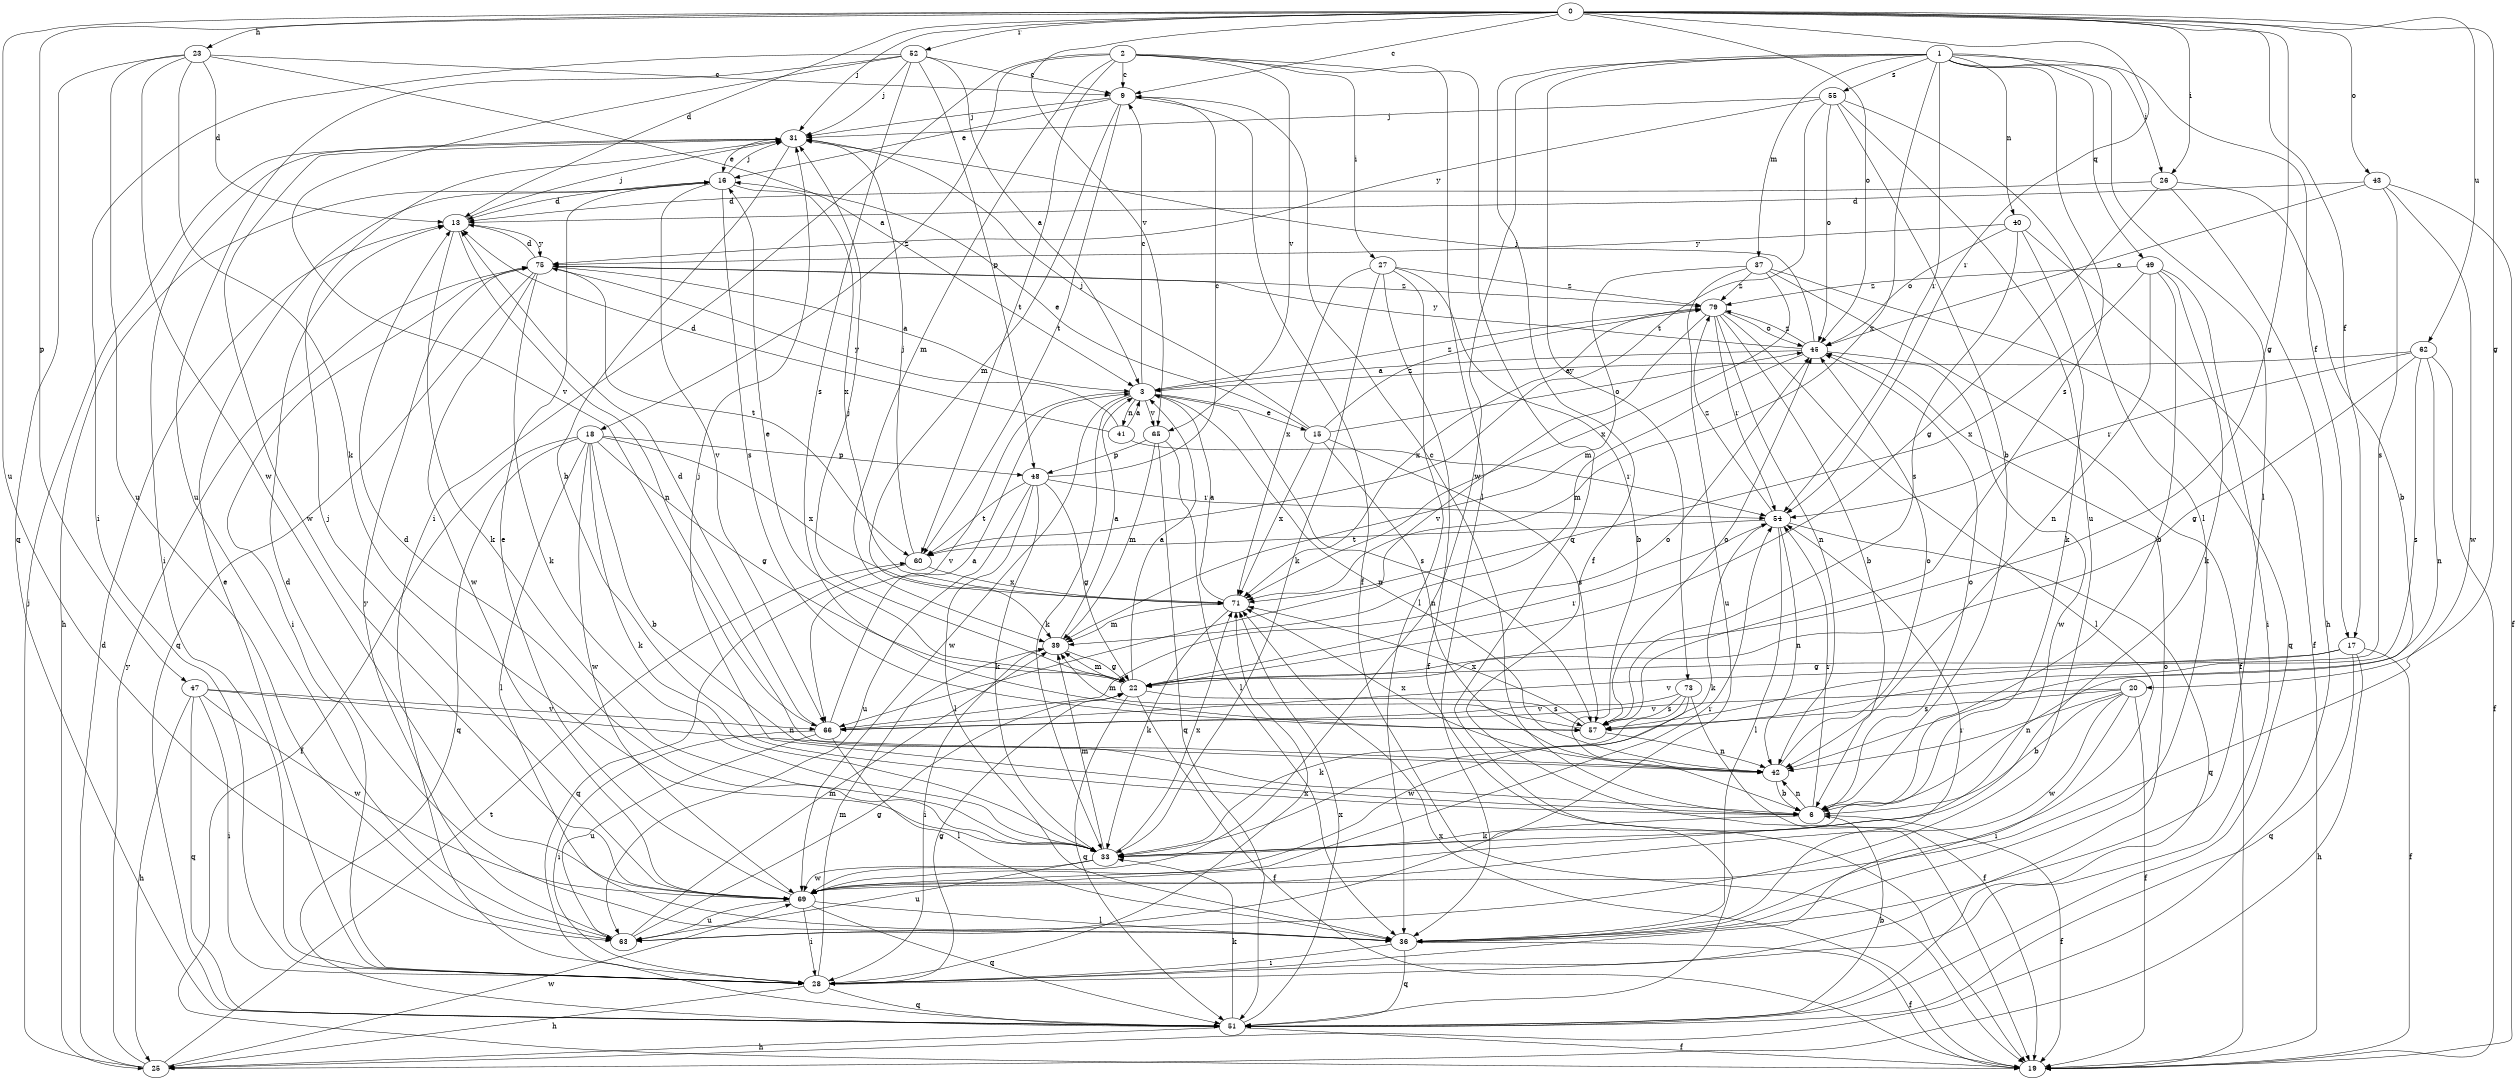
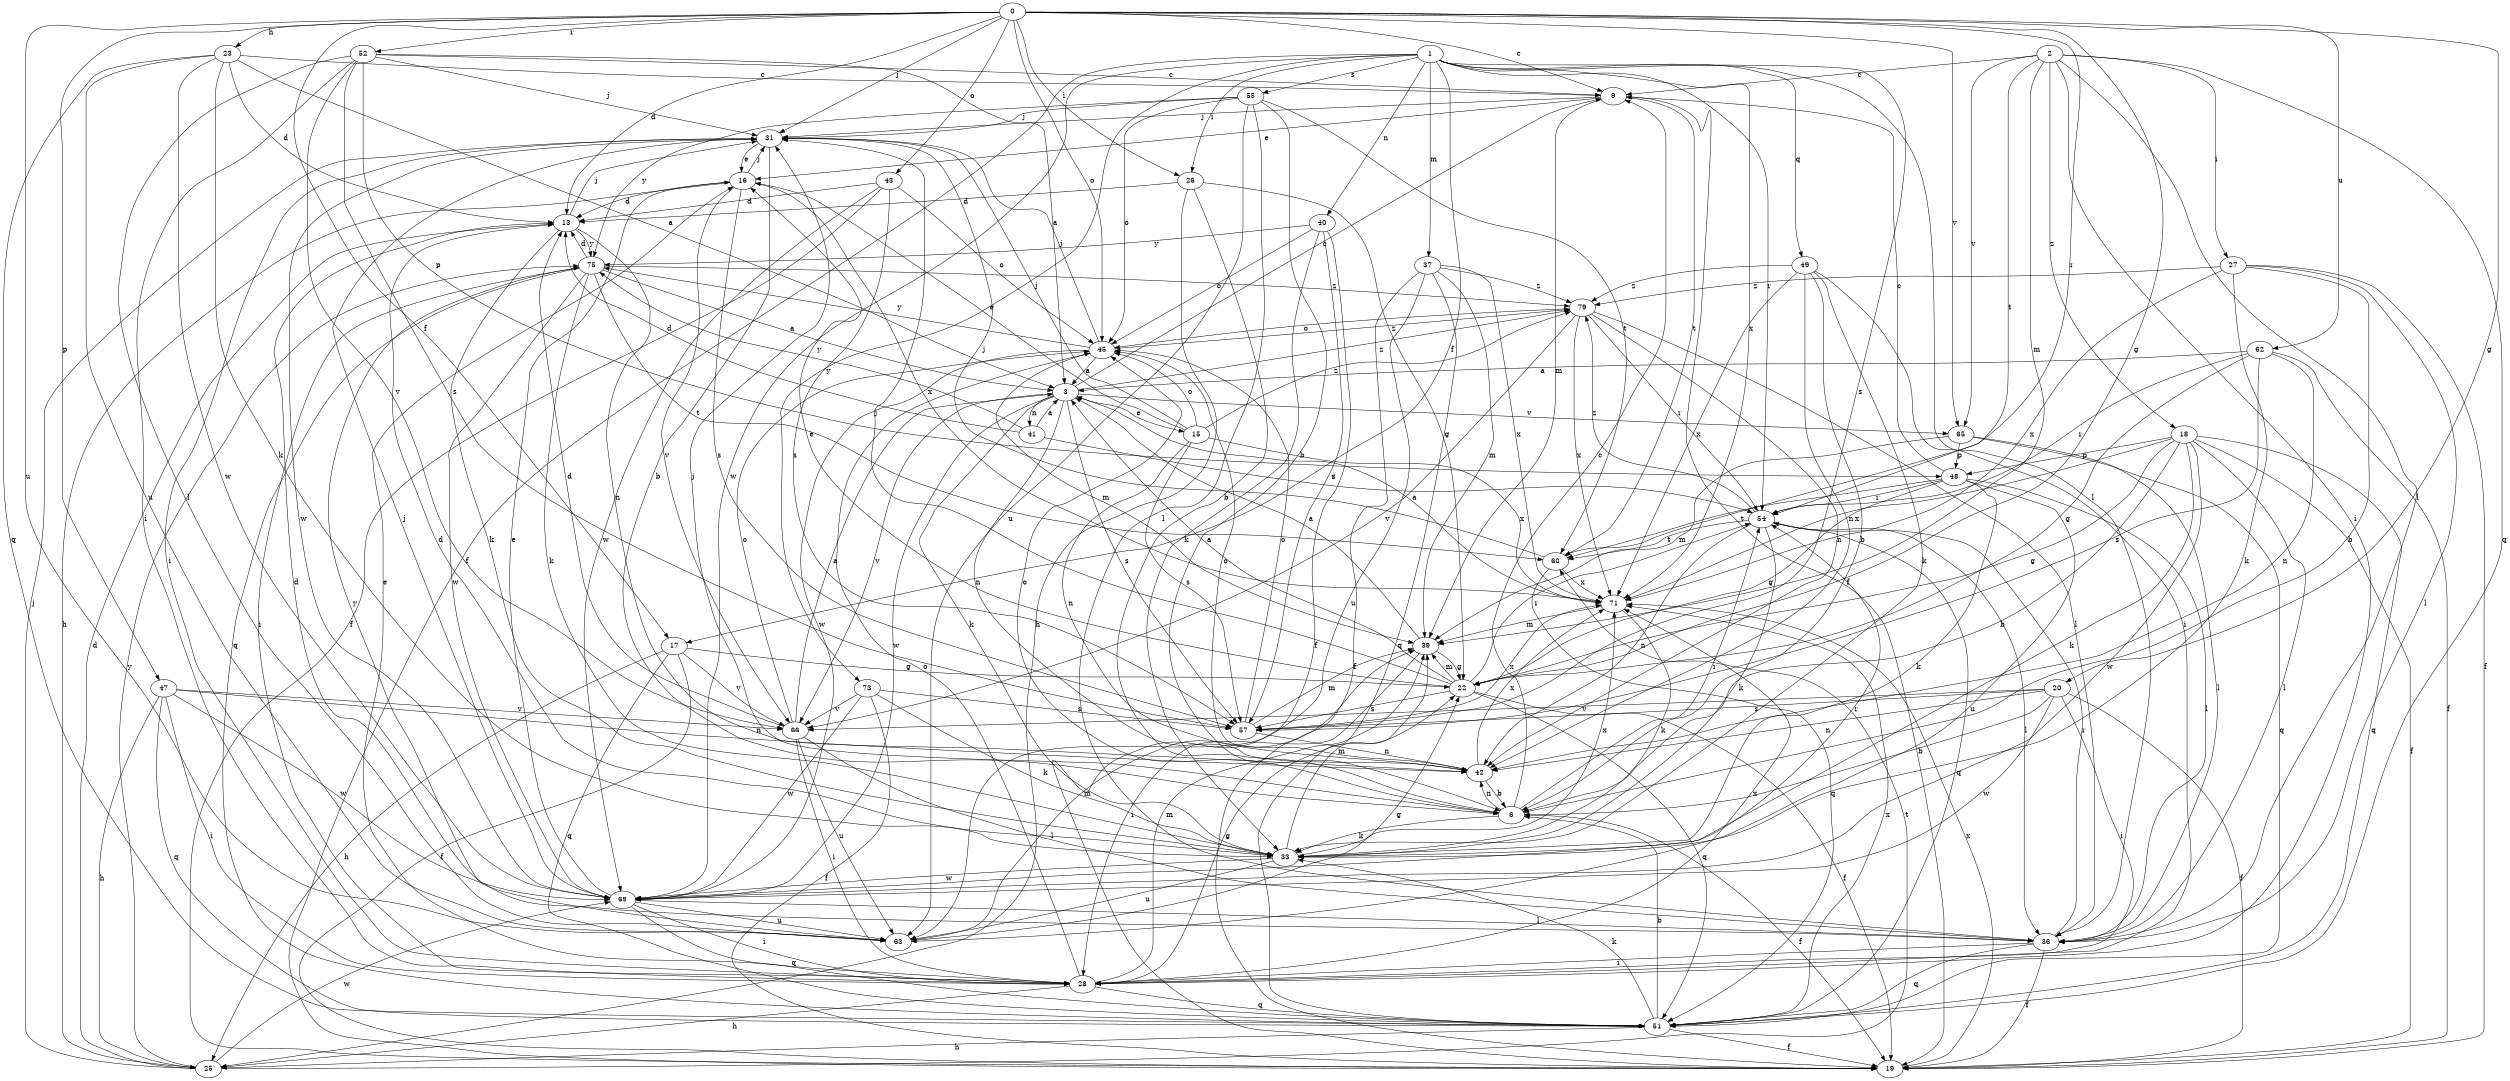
edge "52" -> "63": label "u" -> "l"
edge "79" -> "6": removed, label "b"
